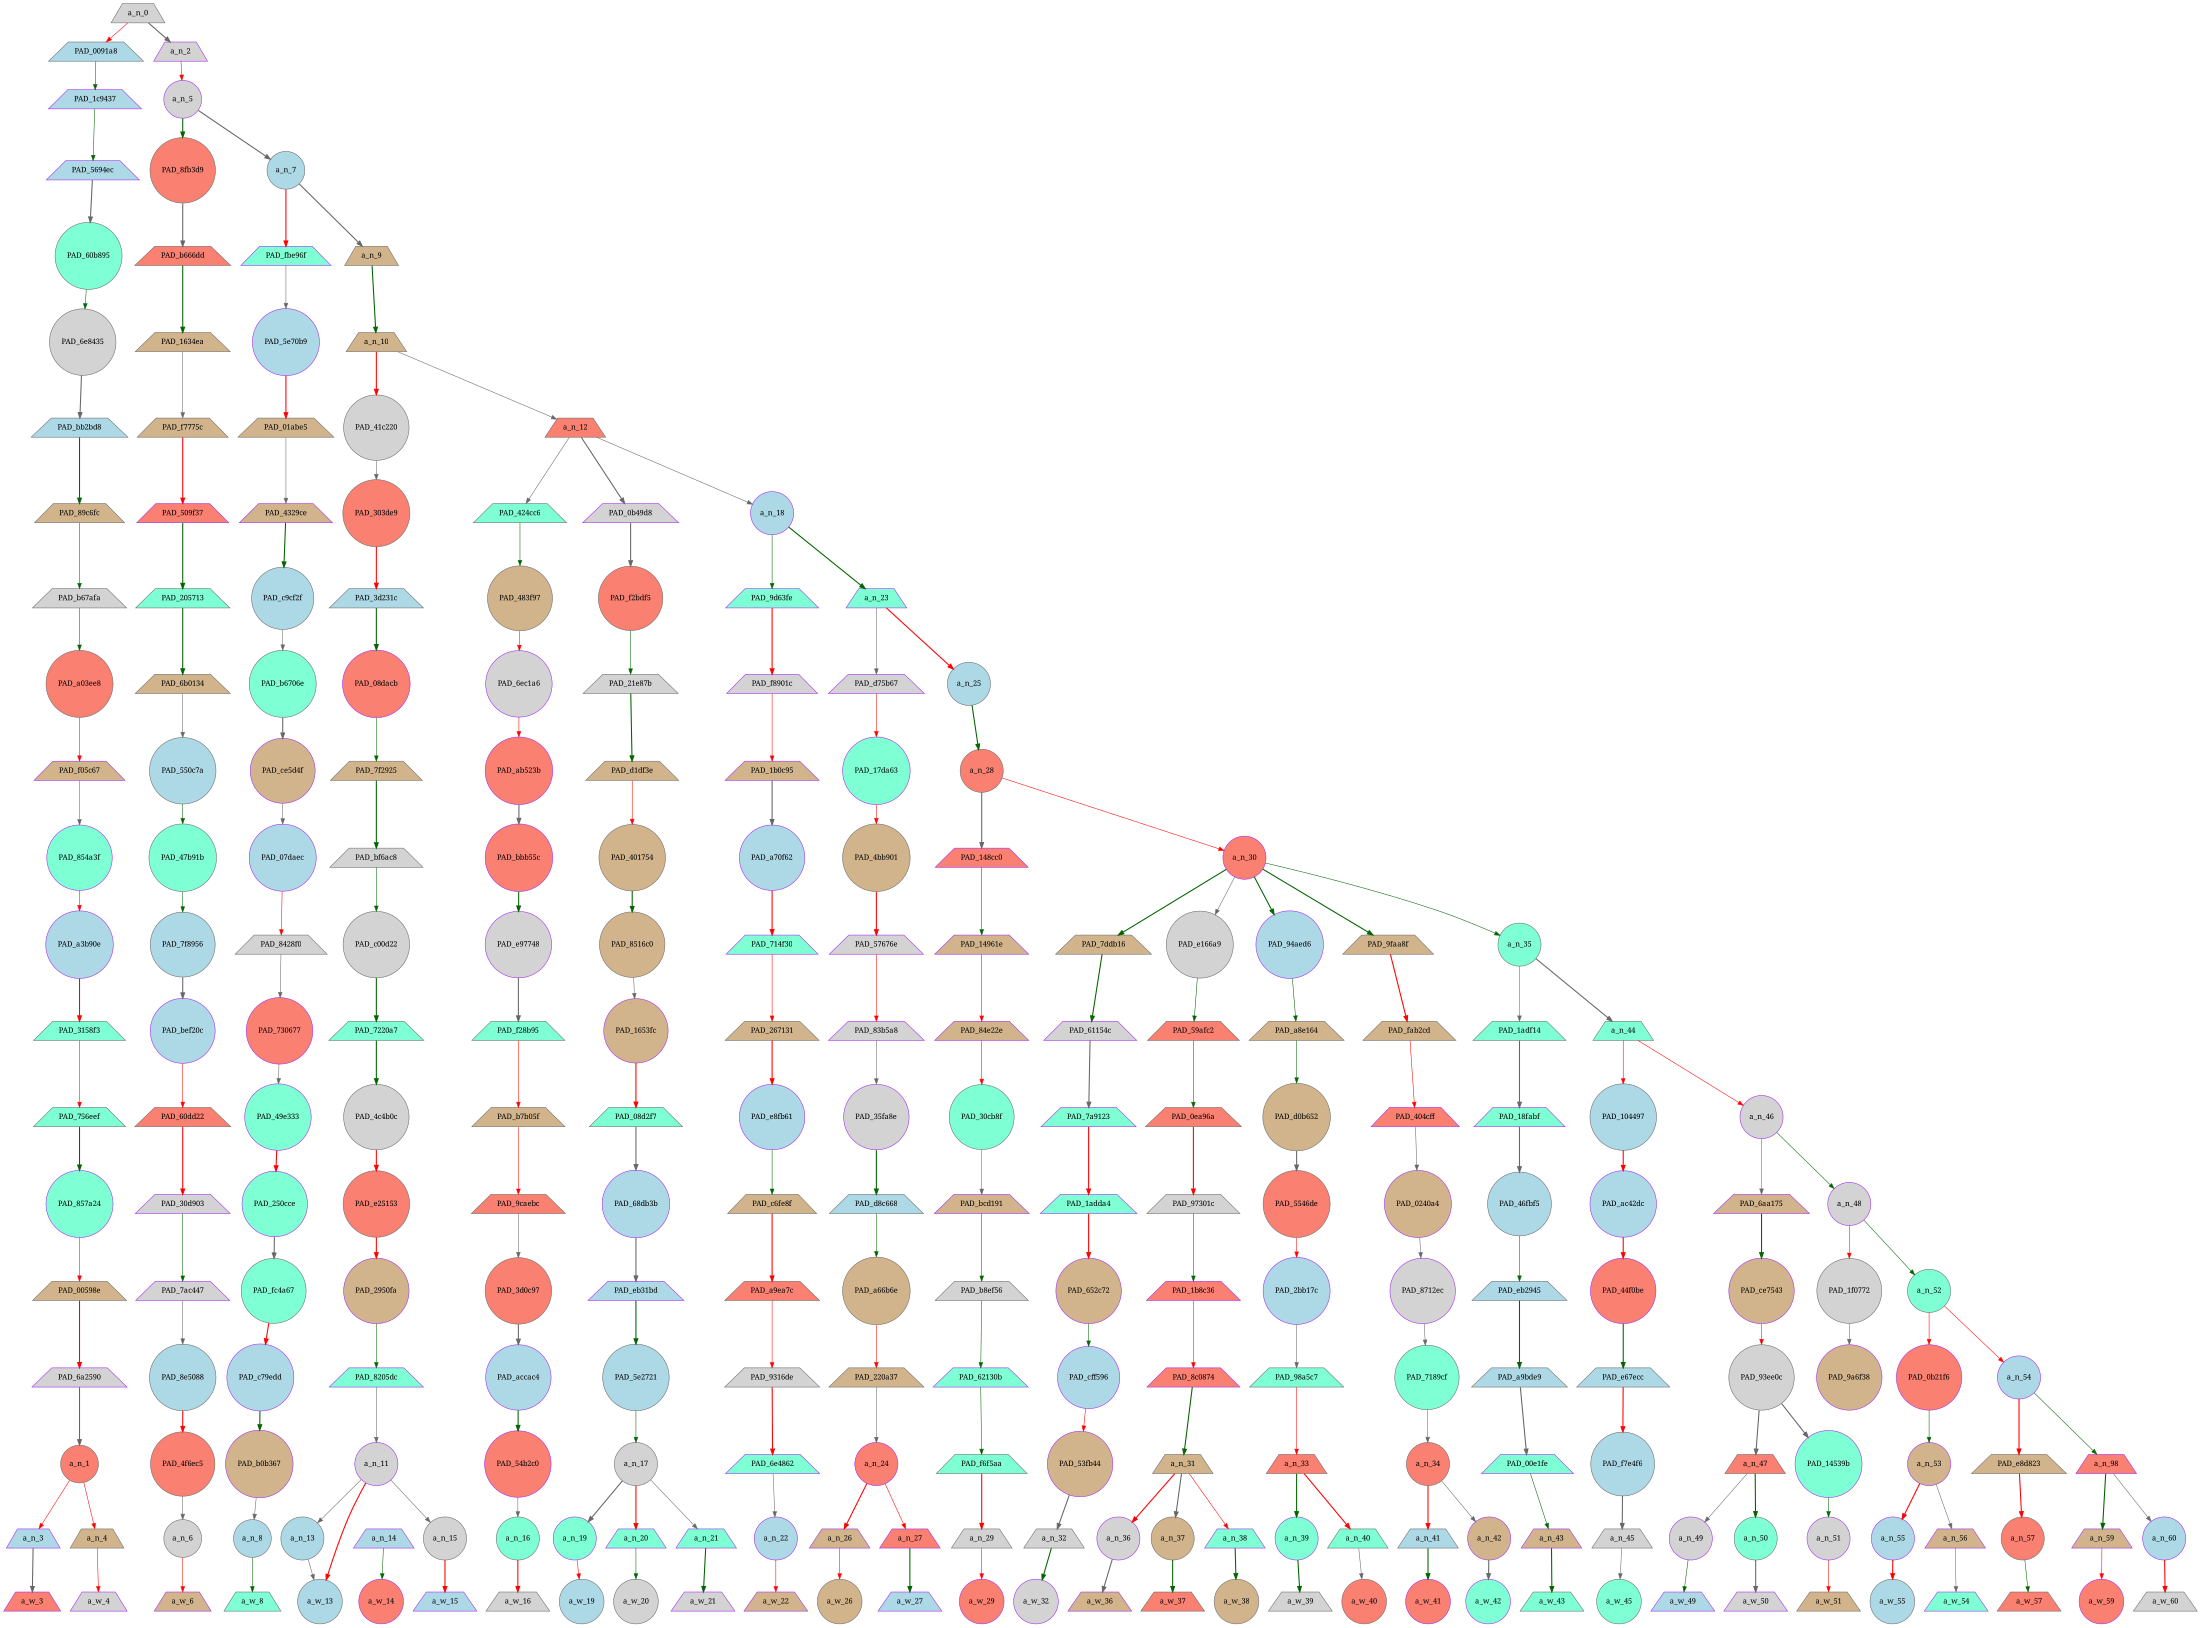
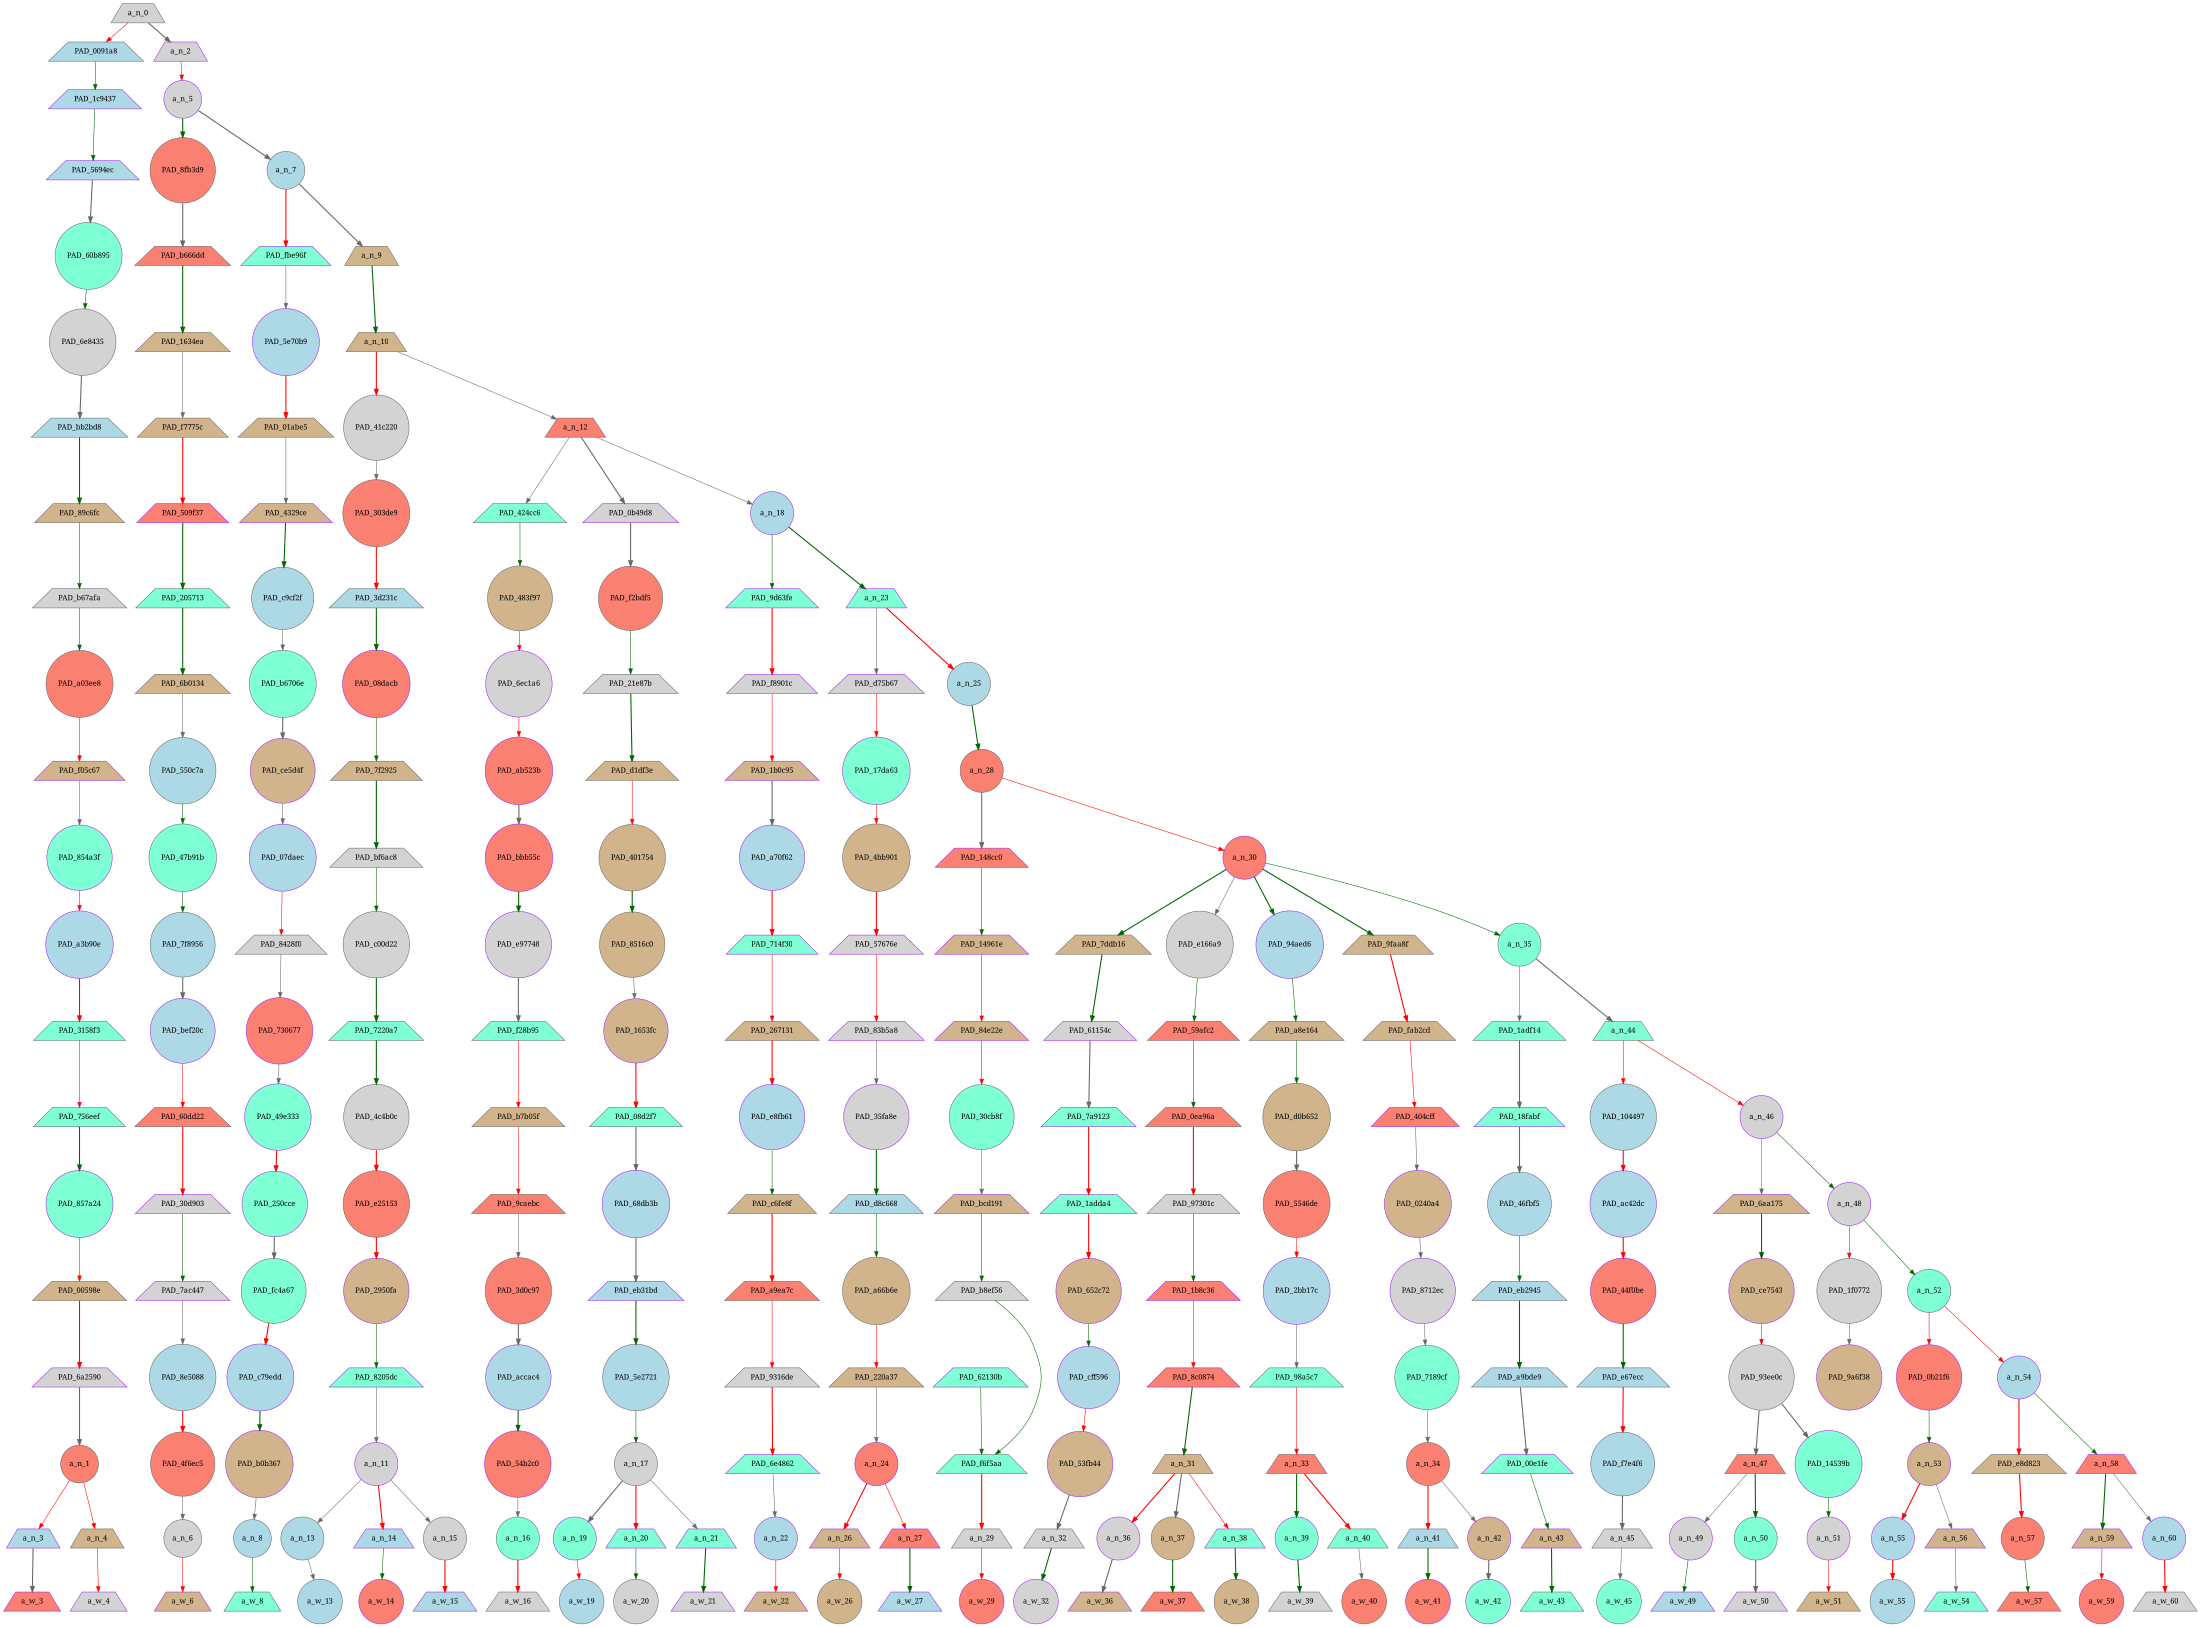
edge "PAD_b8ef56" -> "PAD_62130b": now "PAD_b8ef56" -> "PAD_f6f5aa"
node "a_n_98": label "a_n_98" -> "a_n_58"
edge "a_n_11" -> "a_w_13": now "a_n_11" -> "a_n_14"
